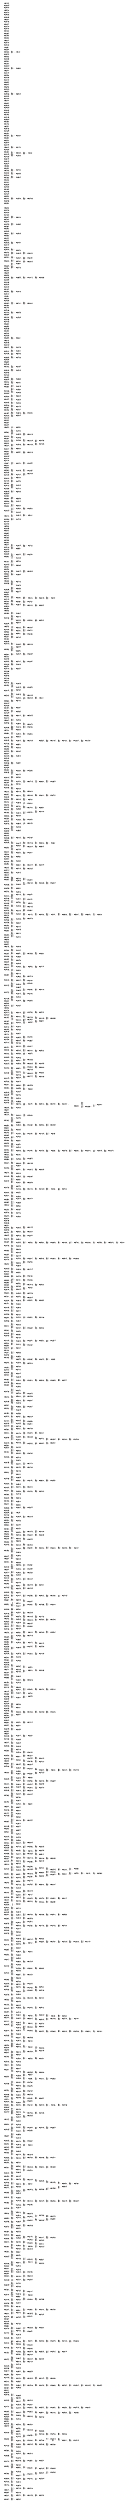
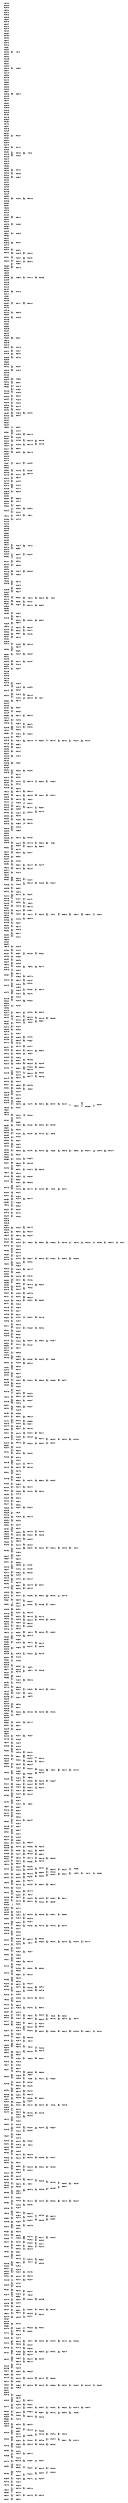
node "contig-265,4247": added
node "contig-2038,4512": removed
edge "contig-2111,1234" -> "contig-346,3524": now "contig-1679,3159" -> "contig-346,3524"
edge "contig-352,918" -> "contig-1819,8878": now "contig-352,918" -> "contig-1574,2239"
edge "contig-1865,2857" -> "contig-933,1542": now "contig-1765,4277" -> "contig-933,1542"
edge "contig-1882,1400" -> "contig-279,1299": now "contig-518,721" -> "contig-279,1299"
edge "contig-2265,1489" -> "contig-2228,1726": now "contig-2265,1489" -> "contig-2150,3132"
edge "contig-1879,4110" -> "contig-280,1083": now "contig-1749,2516" -> "contig-280,1083"
edge "contig-1946,2369" -> "contig-1635,2673": now "contig-1946,2369" -> "contig-1987,688"
edge "contig-765,2771" -> "contig-1496,1682": now "contig-234,1145" -> "contig-1496,1682"
